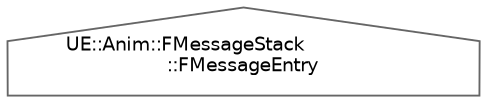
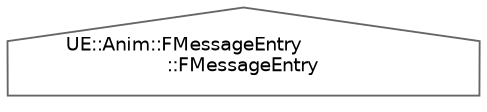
node "UE::Anim::FMessageStack ::FMessageEntry": label "UE::Anim::FMessageStack ::FMessageEntry" -> "UE::Anim::FMessageEntry ::FMessageEntry"
